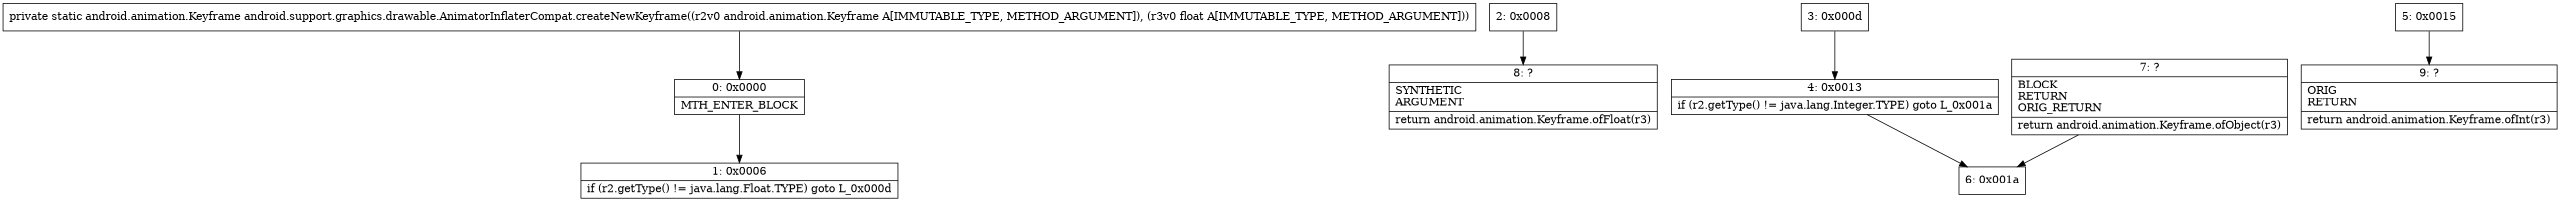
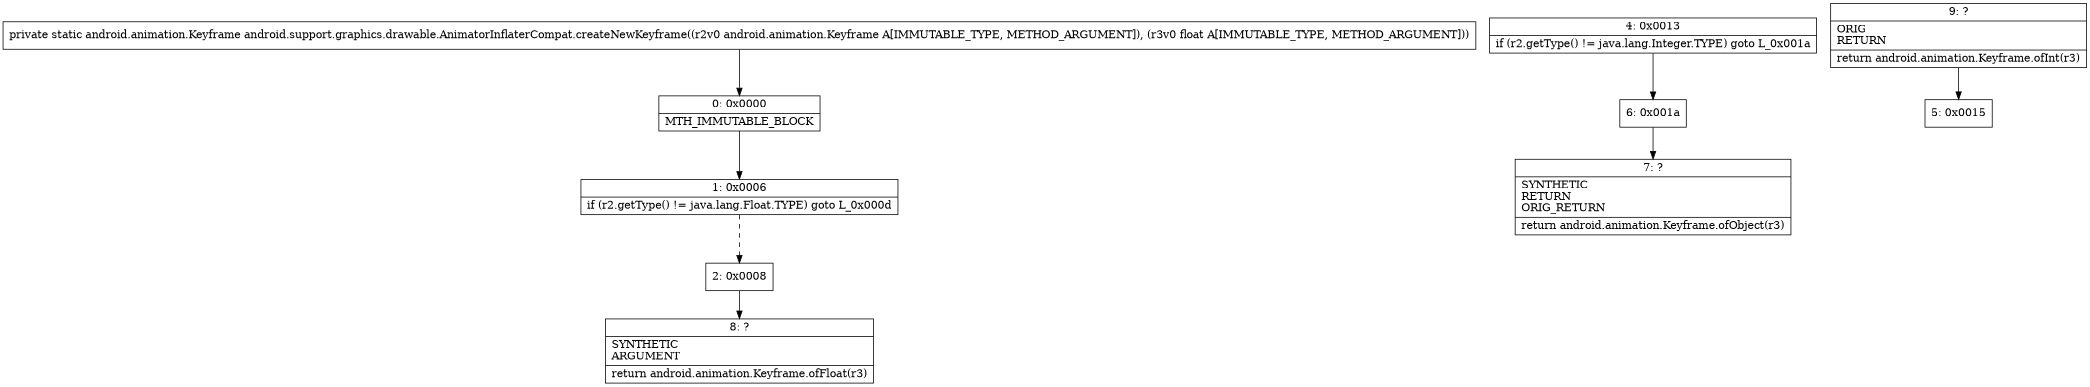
node "3: 0x000d": removed
edge "5: 0x0015" -> "9: ?": reversed
node "7: ?": text "BLOCK" -> "SYNTHETIC"
node "0: 0x0000": text "MTH_ENTER_BLOCK" -> "MTH_IMMUTABLE_BLOCK"
edge "7: ?" -> "6: 0x001a": reversed
edge "1: 0x0006" -> "2: 0x0008": added
